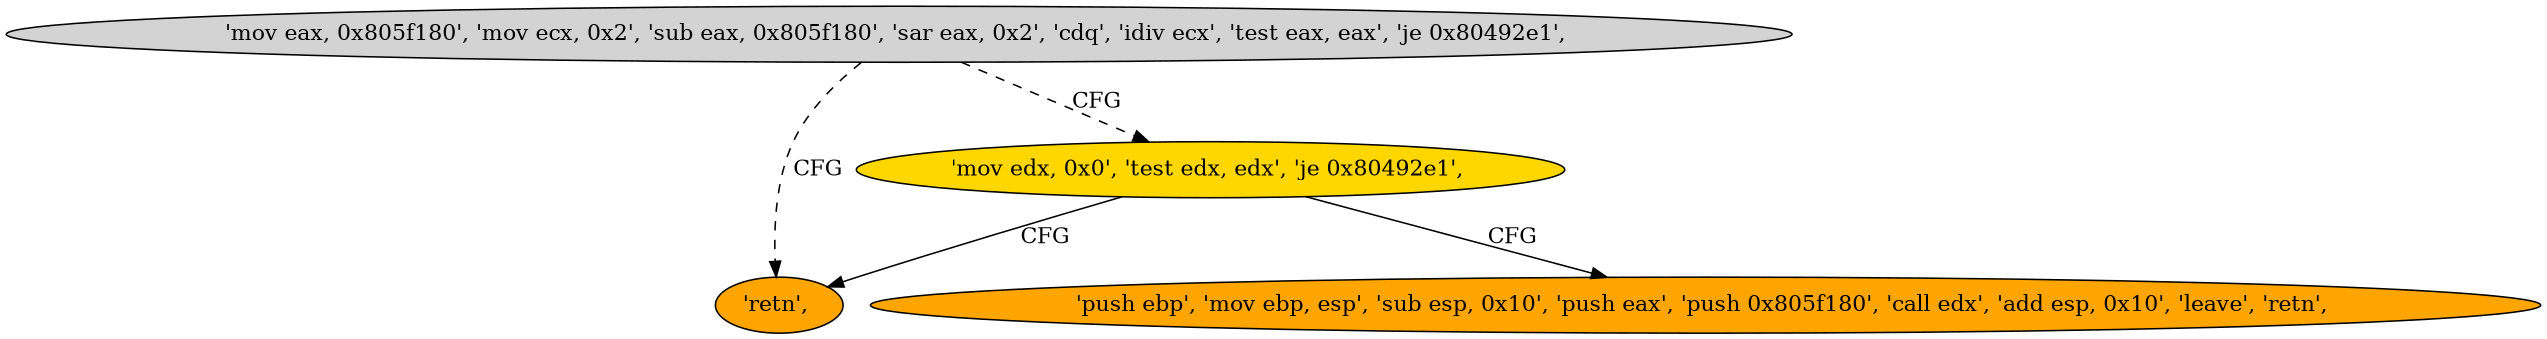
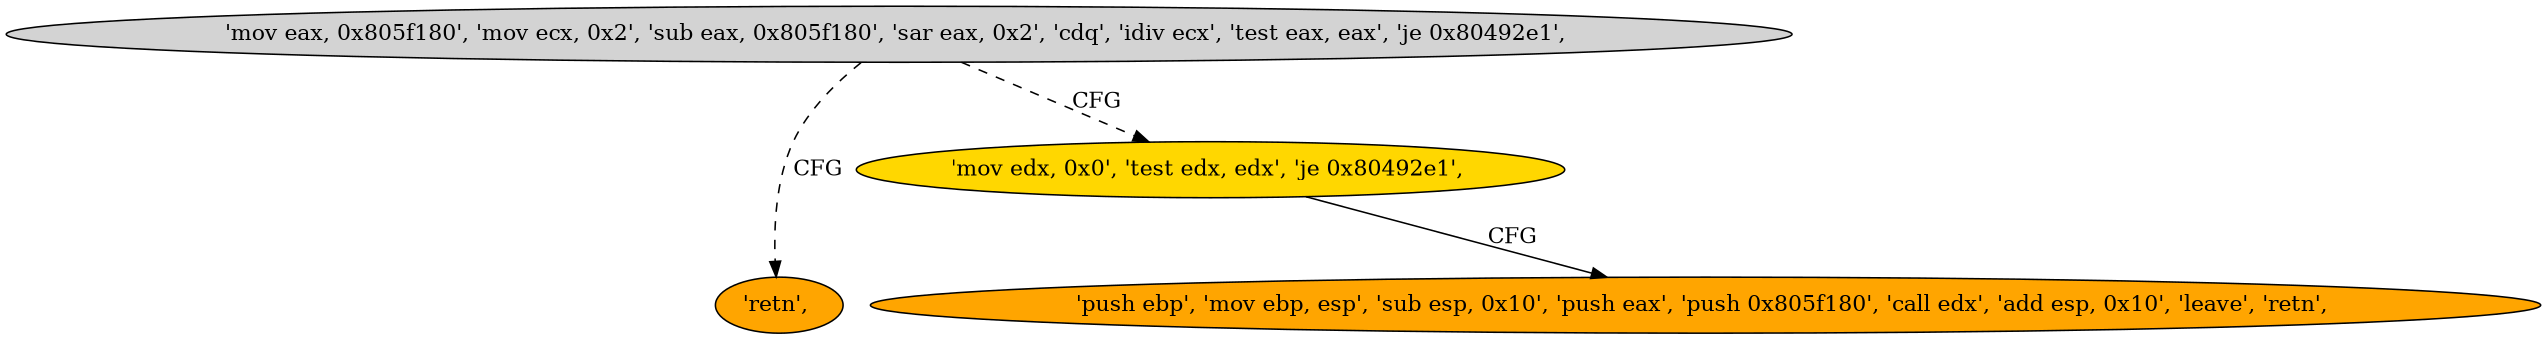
edge "'mov edx, 0x0', 'test edx, edx', 'je 0x80492e1'," -> "'retn',": removed, label "CFG"
